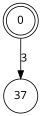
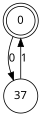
edge "0" -> "37": label "3" -> "0"
edge "37" -> "0": added, label "1"
